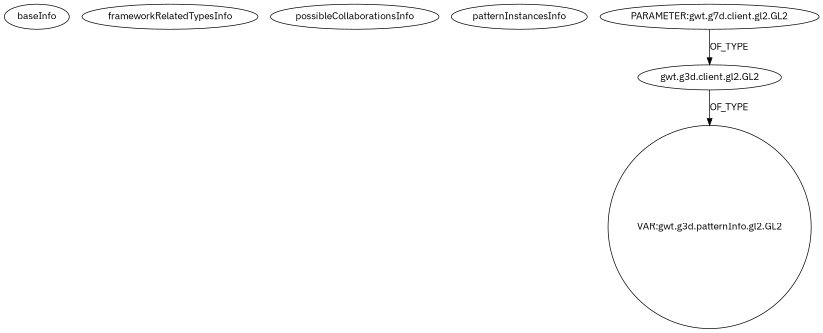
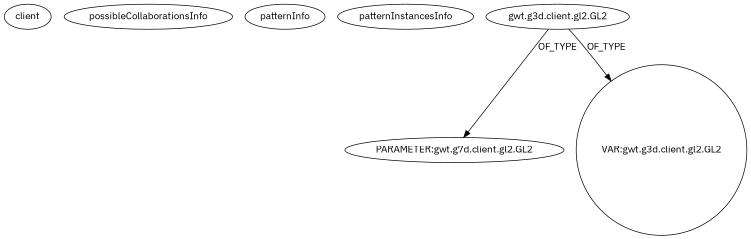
node "baseInfo": label "baseInfo" -> "client"
node "frameworkRelatedTypesInfo": removed
node "patternInfo": added
edge "PARAMETER:gwt.g7d.client.gl2.GL2" -> "gwt.g3d.client.gl2.GL2": reversed
node "VAR:gwt.g3d.patternInfo.gl2.GL2": label "VAR:gwt.g3d.patternInfo.gl2.GL2" -> "VAR:gwt.g3d.client.gl2.GL2"
